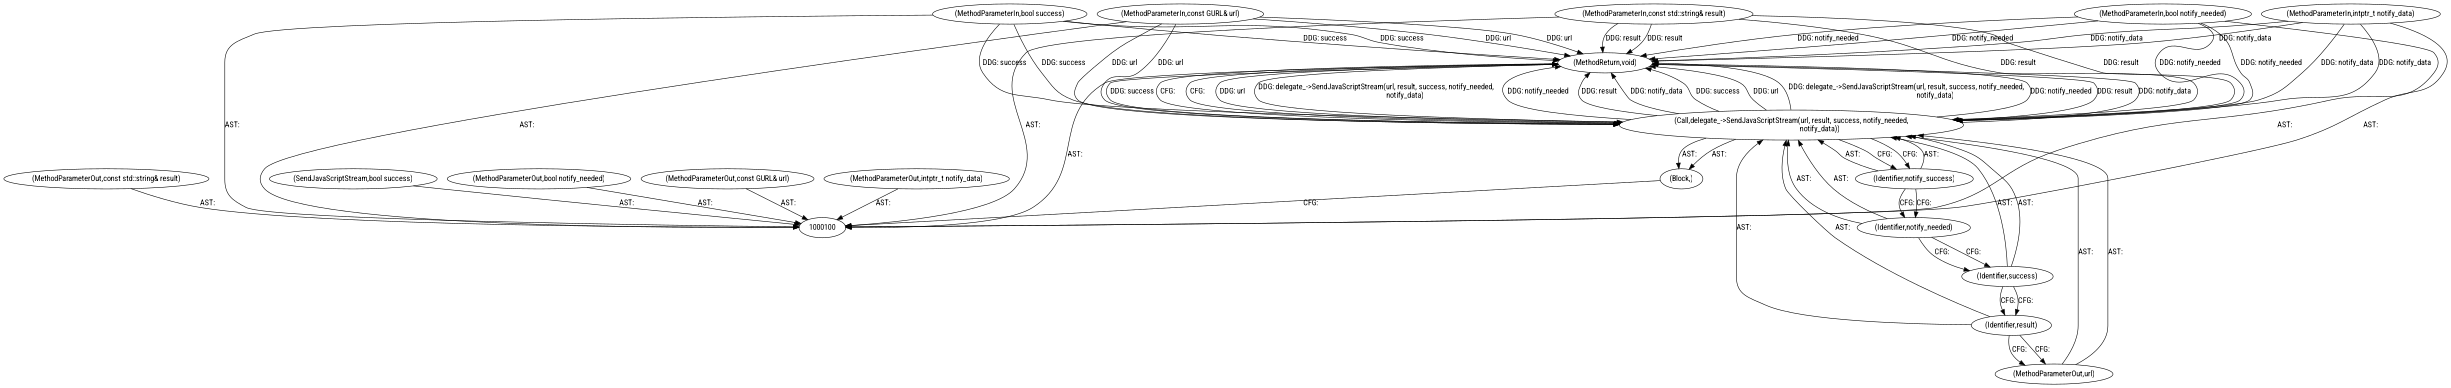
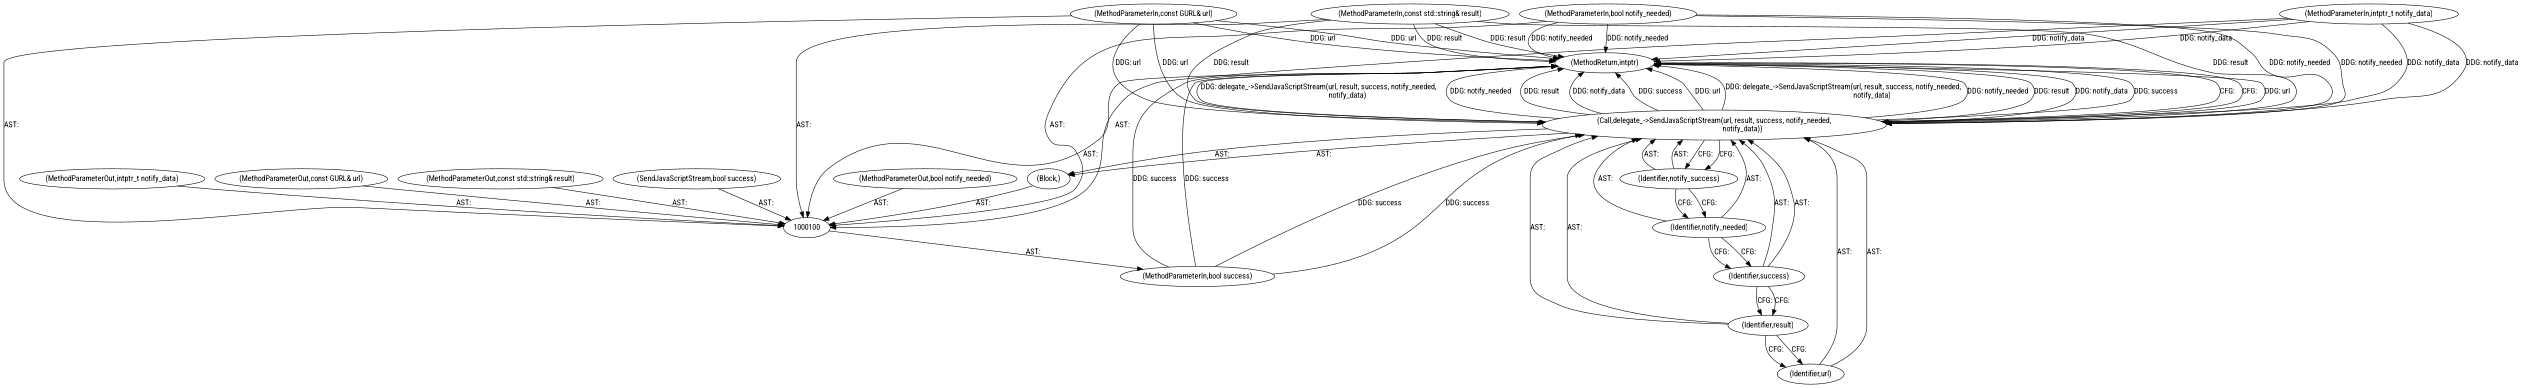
edge "(MethodParameterIn,bool success)" -> "1000100": reversed
node "(MethodReturn,void)": label "(MethodReturn,void)" -> "(MethodReturn,intptr)"
edge "(Block,)" -> "1000100": label "CFG: " -> "AST: "
node "(MethodParameterOut,url)": label "(MethodParameterOut,url)" -> "(Identifier,url)"
